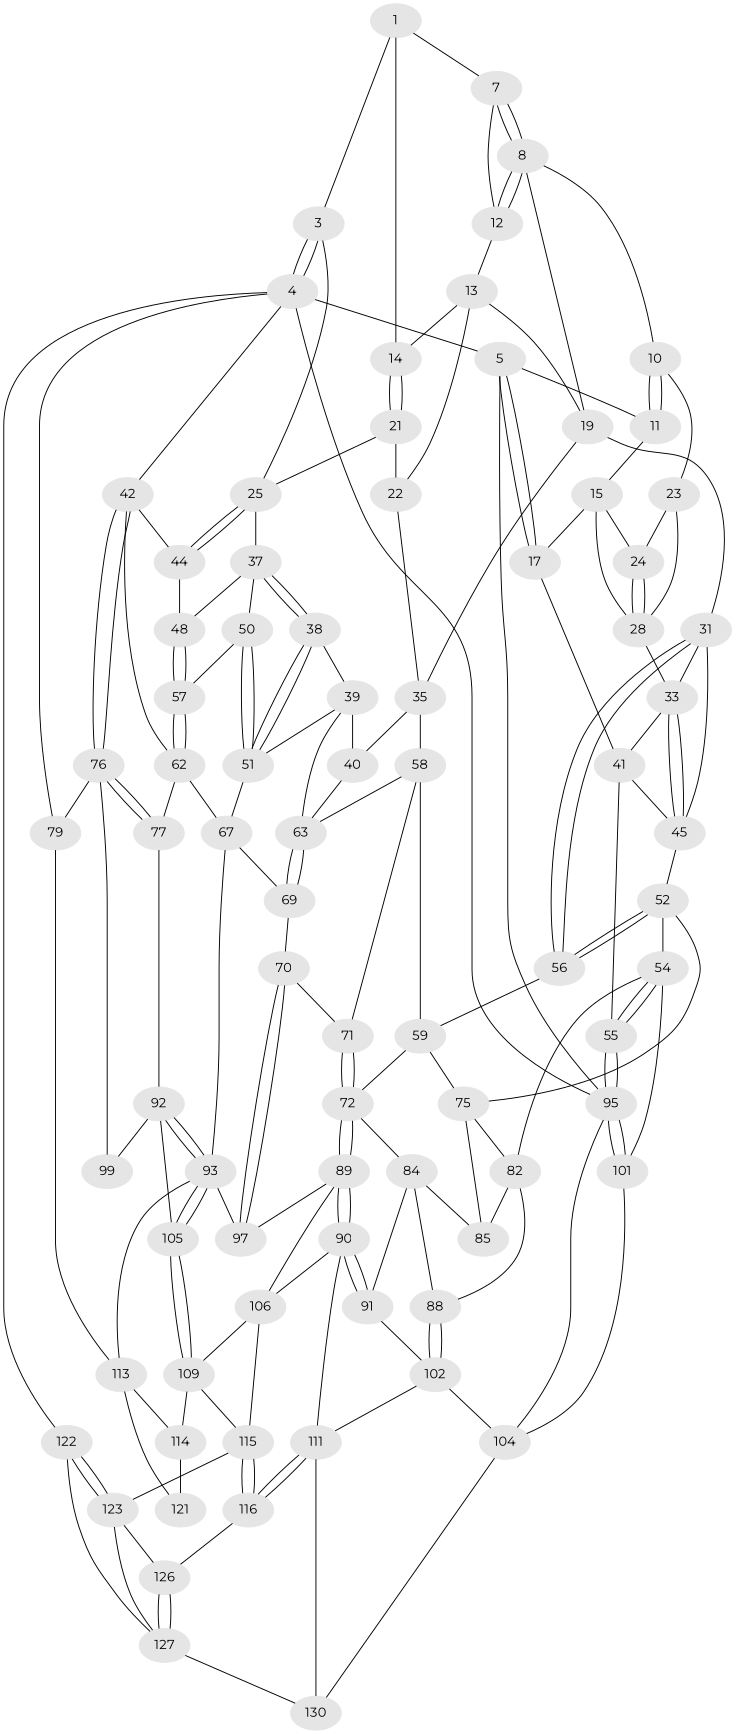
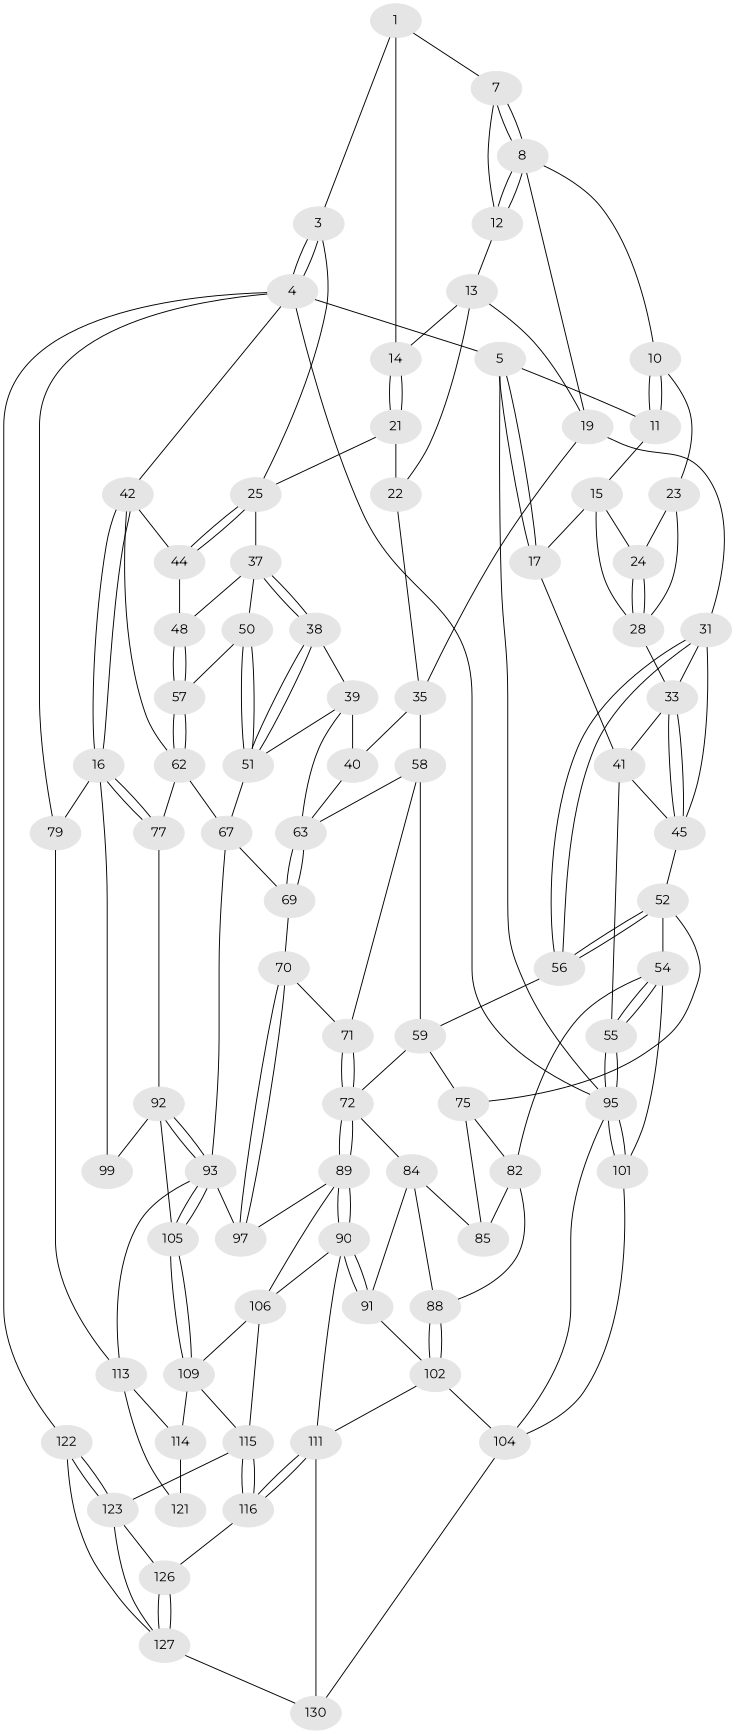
node "76": label "76" -> "16"
